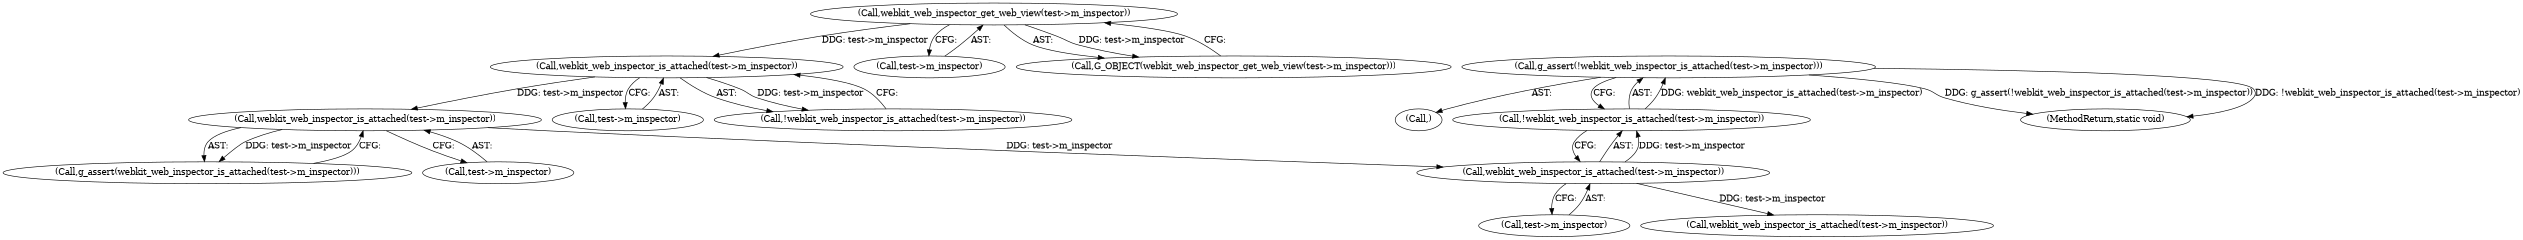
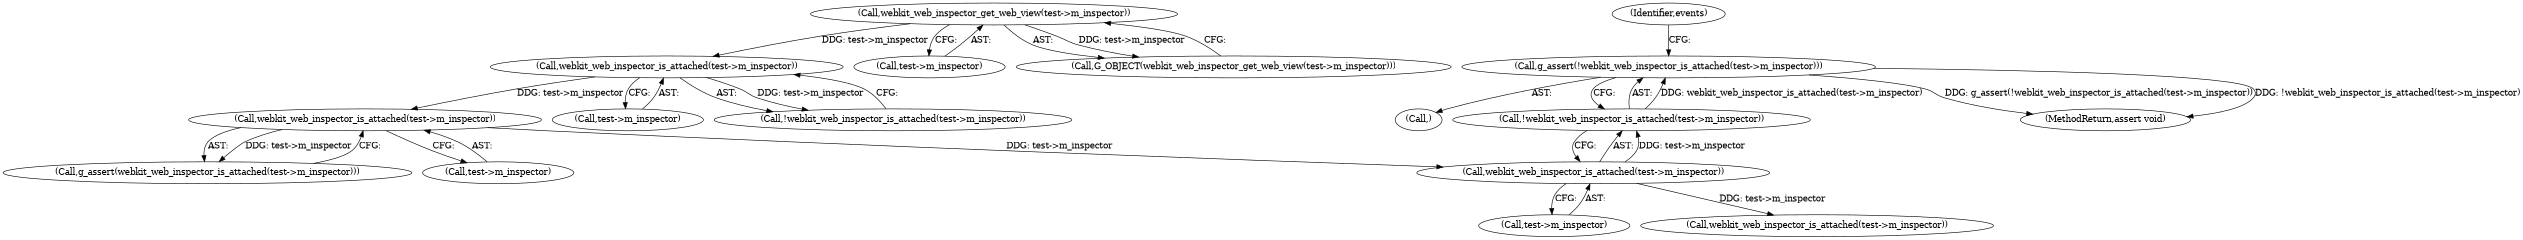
node "(Identifier,events)": added
node "(MethodReturn,static void)": label "(MethodReturn,static void)" -> "(MethodReturn,assert void)"
